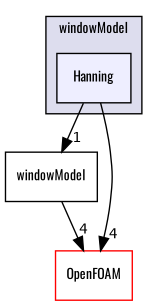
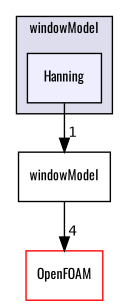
edge "Hanning" -> "OpenFOAM": removed
